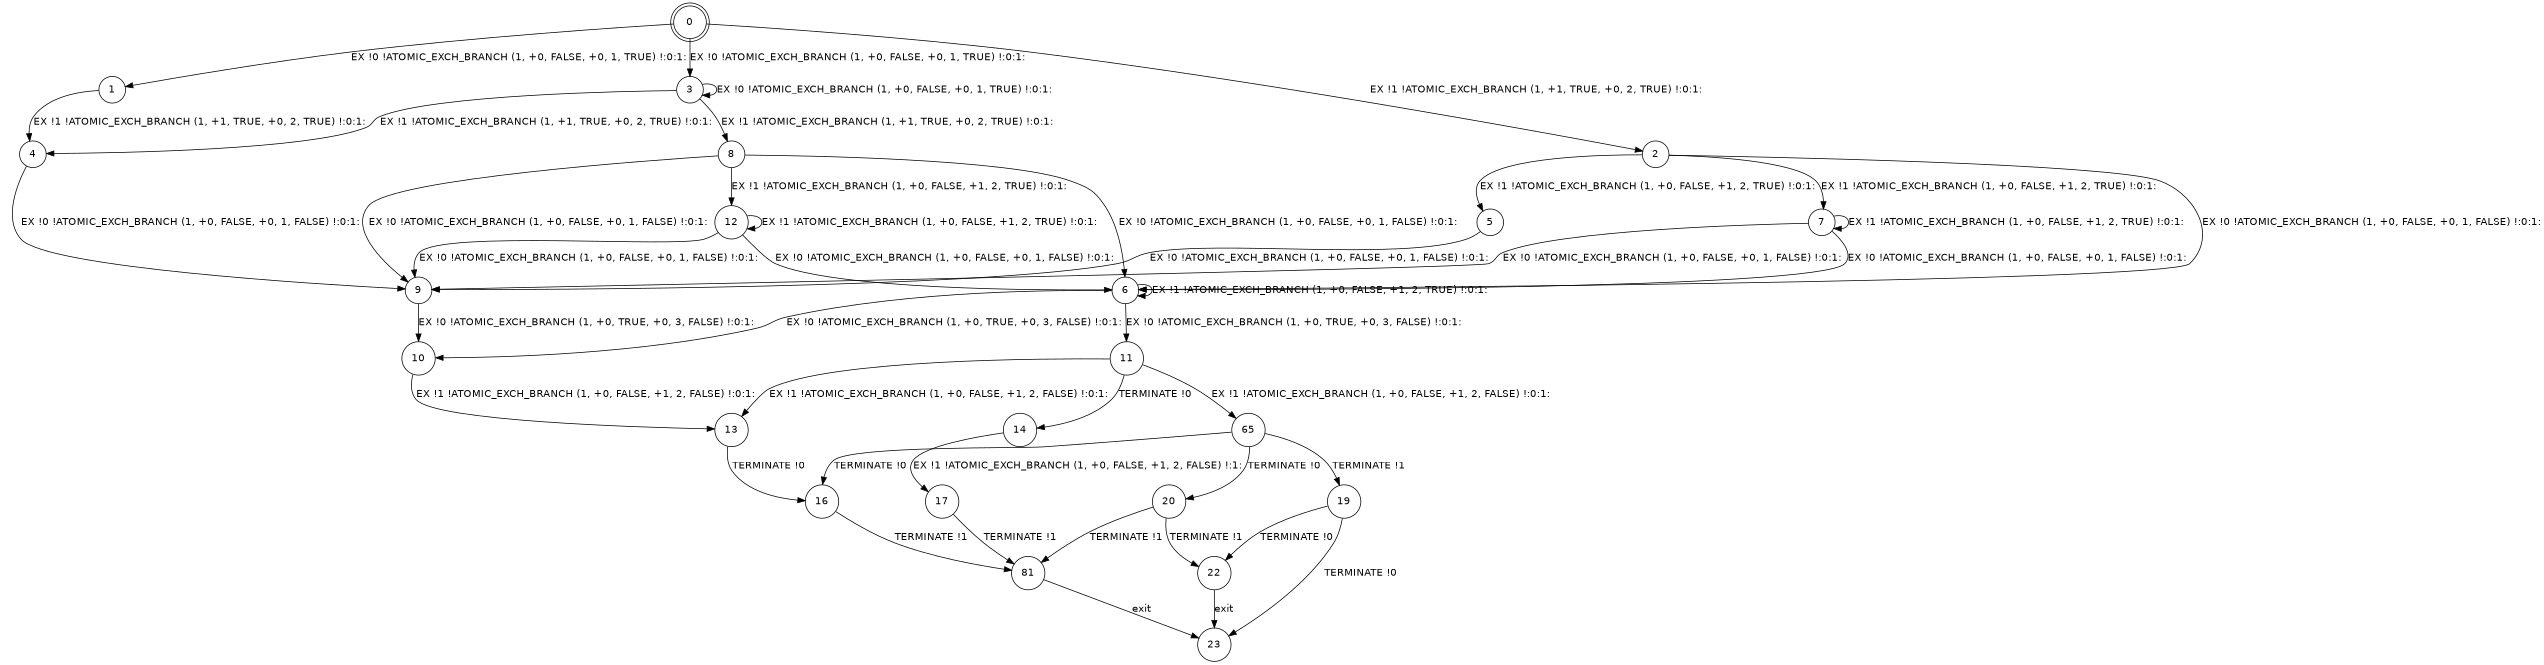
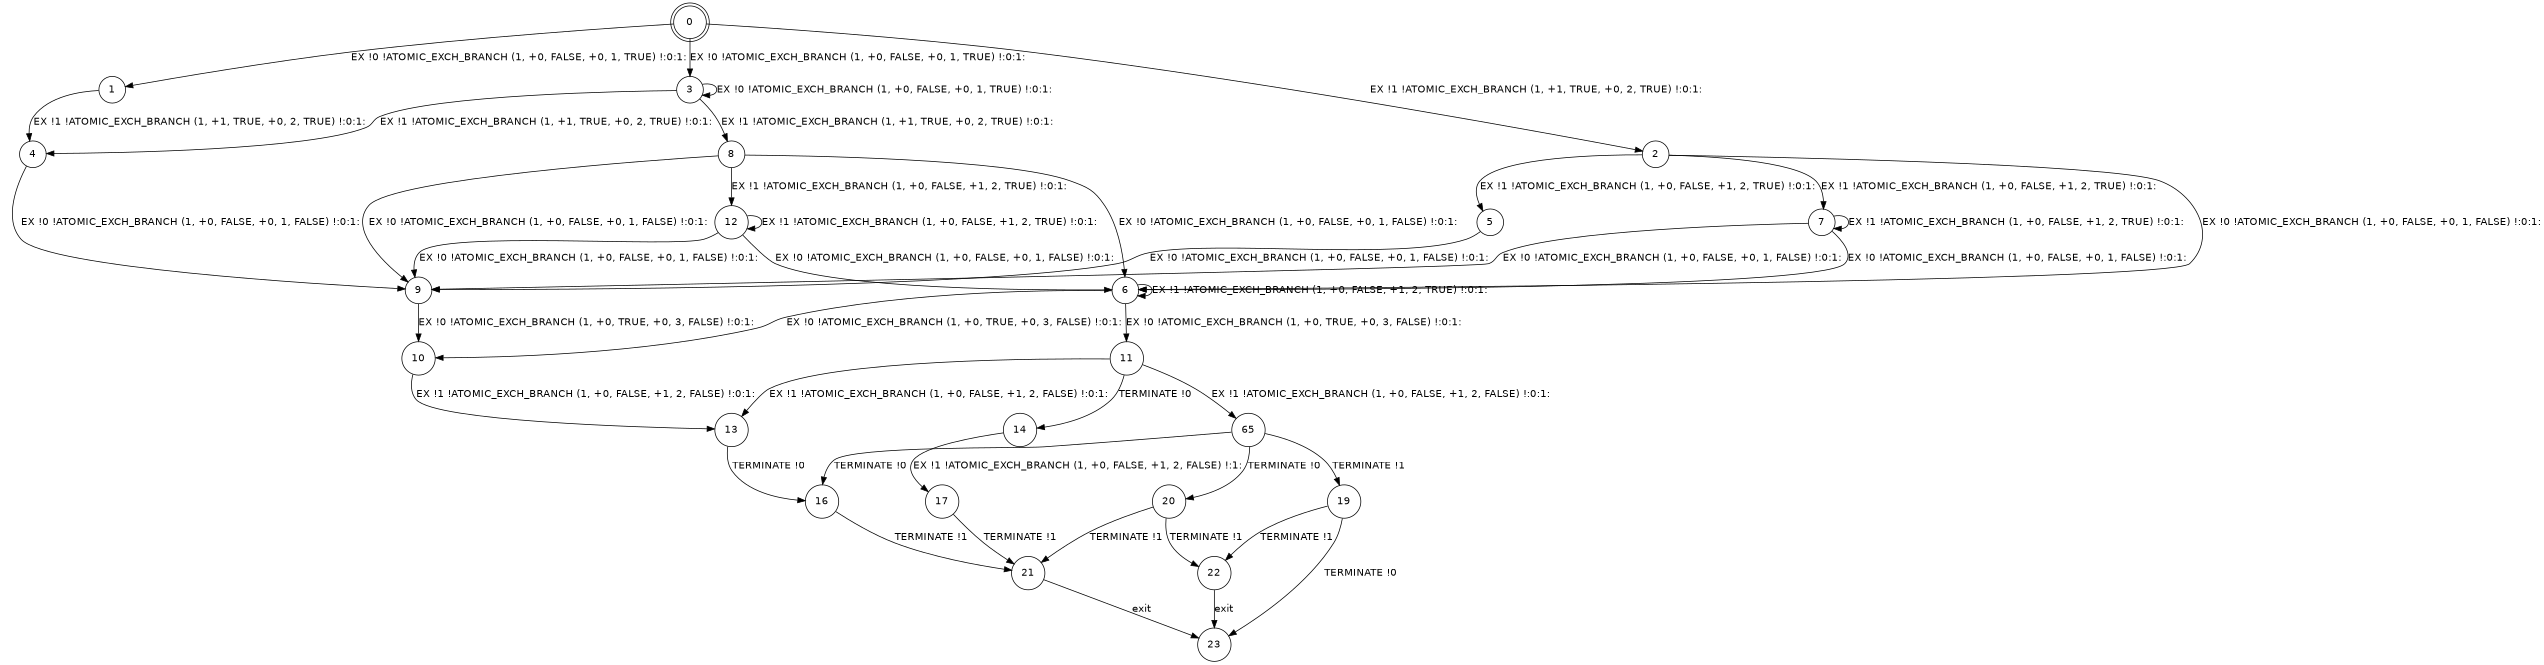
edge "19" -> "22": label "TERMINATE !0" -> "TERMINATE !1"
node "81": label "81" -> "21"
